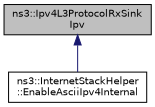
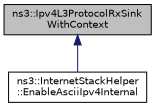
node "ns3::Ipv4L3ProtocolRxSink Ipv": label "ns3::Ipv4L3ProtocolRxSink Ipv" -> "ns3::Ipv4L3ProtocolRxSink WithContext"
